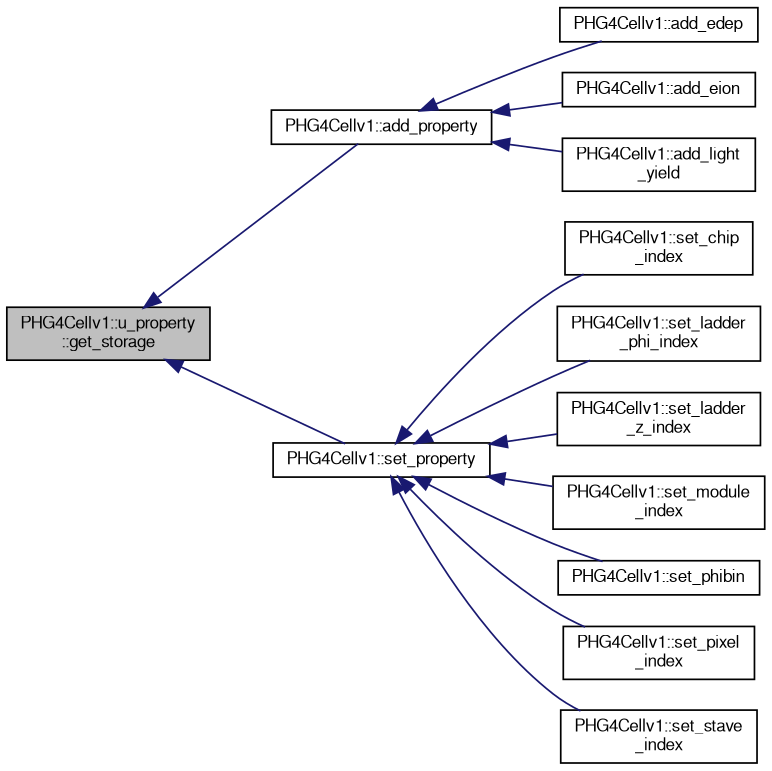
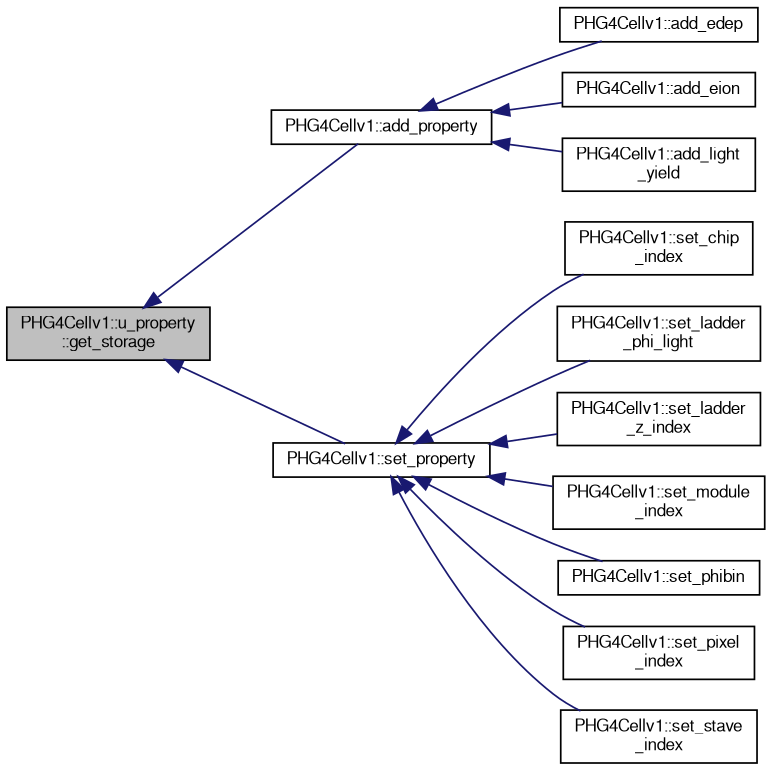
node "PHG4Cellv1::set_ladder _phi_index": label "PHG4Cellv1::set_ladder _phi_index" -> "PHG4Cellv1::set_ladder _phi_light"
